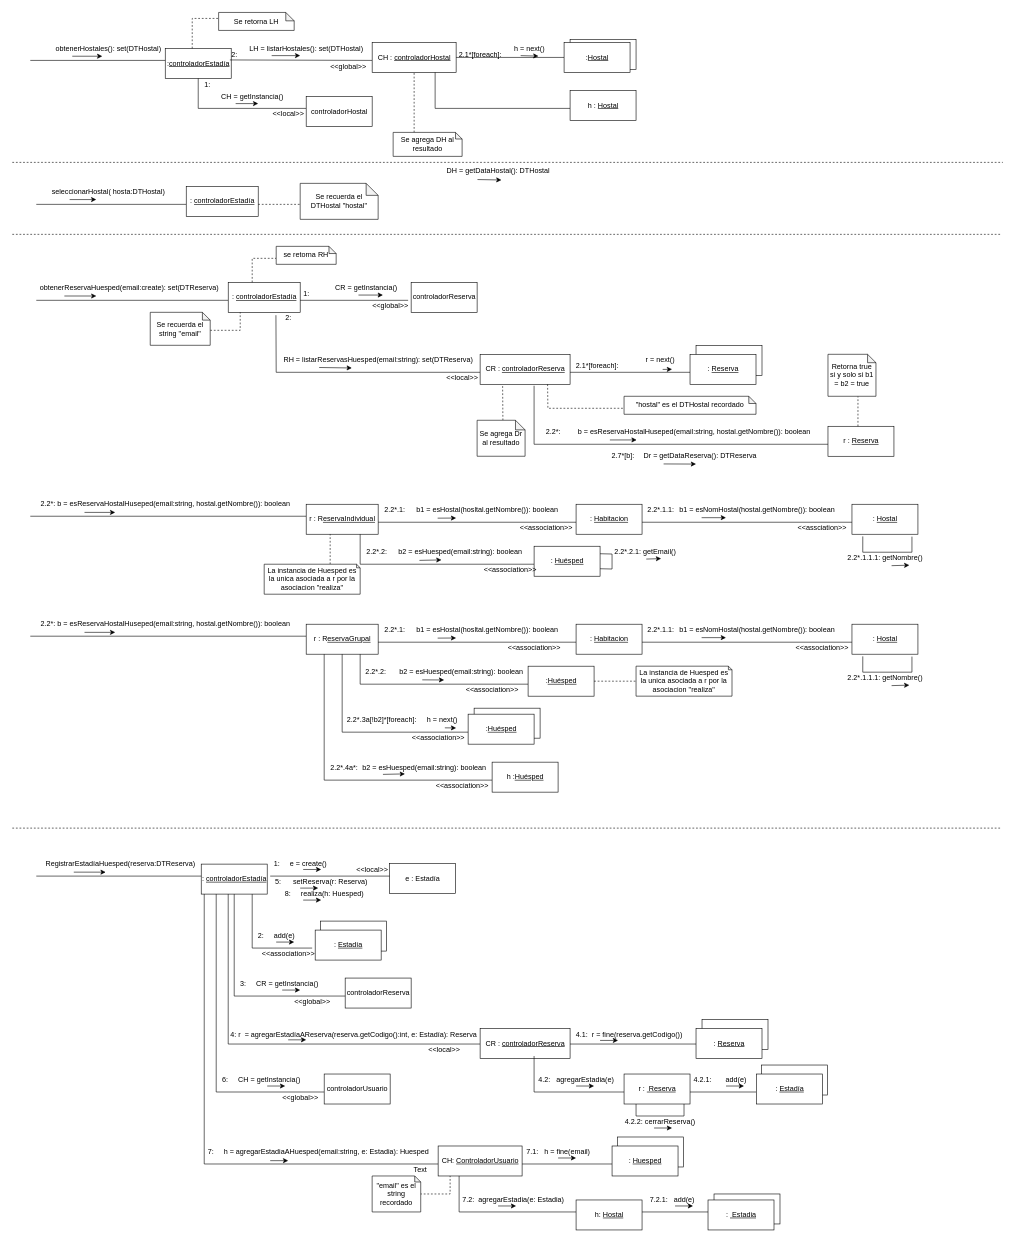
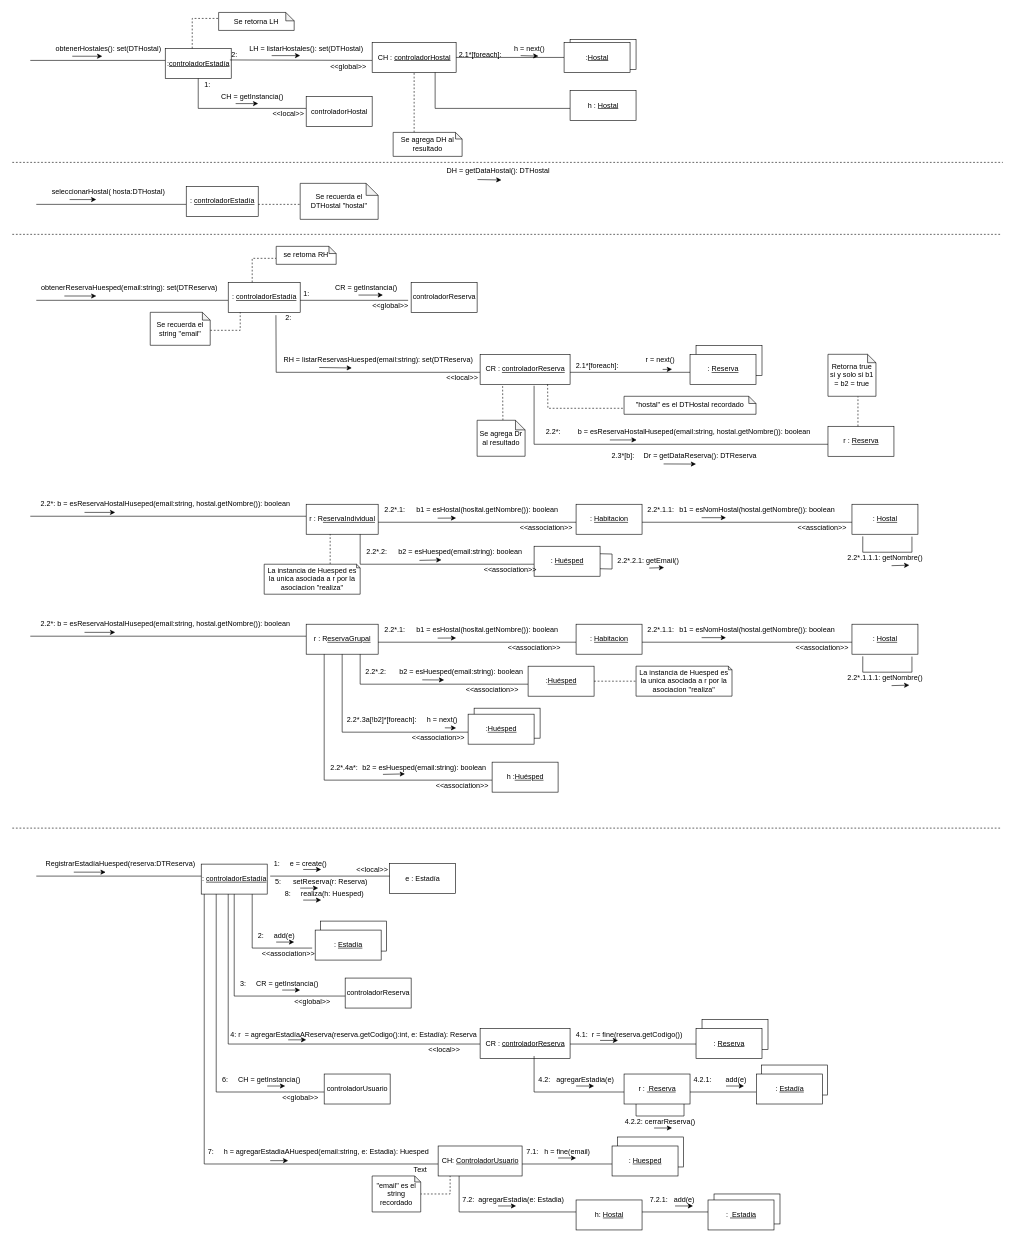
node "obtenerReservaHuesped(email:create): set(DTReserva)": label "obtenerReservaHuesped(email:create): set(DTReserva)" -> "obtenerReservaHuesped(email:string): set(DTReserva)"
node "2.7*[b]: Dr = getDataReserva(): DTReserva": label "2.7*[b]: Dr = getDataReserva(): DTReserva" -> "2.3*[b]: Dr = getDataReserva(): DTReserva"
node "2.2*.2.1: getEmail()": moved (645, 552) -> (648, 561)
